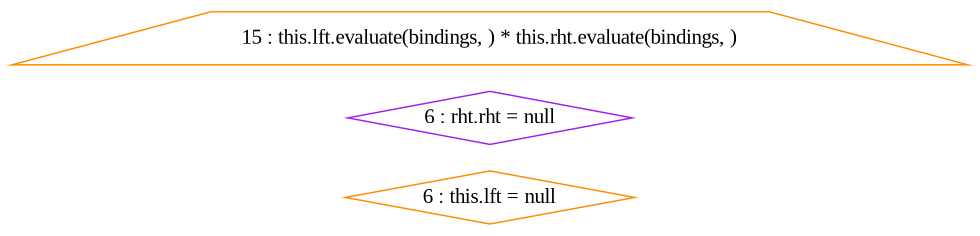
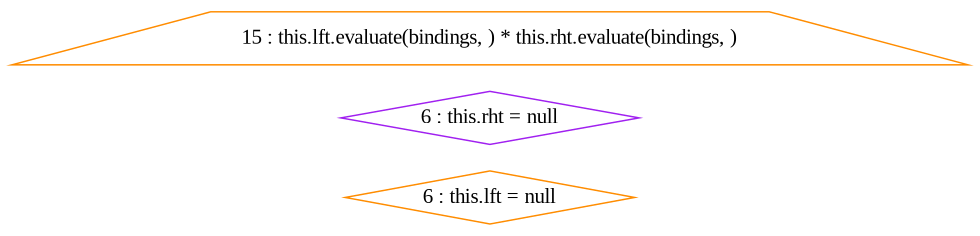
node "6 : rht.rht = null": label "6 : rht.rht = null" -> "6 : this.rht = null"
